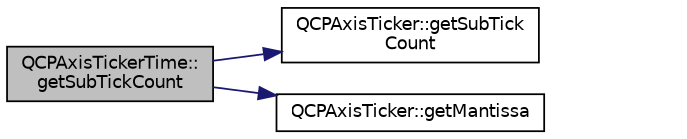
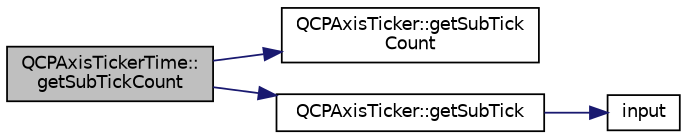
node "QCPAxisTicker::getMantissa": label "QCPAxisTicker::getMantissa" -> "QCPAxisTicker::getSubTick"
node "input": added
